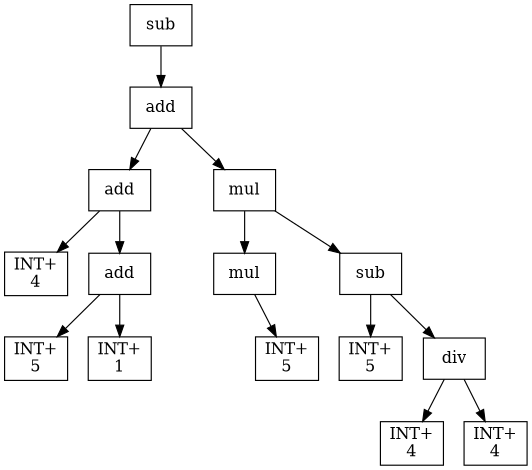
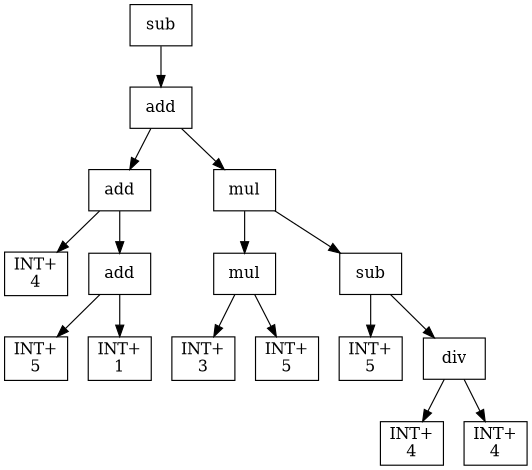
node "INT+ 3": added
